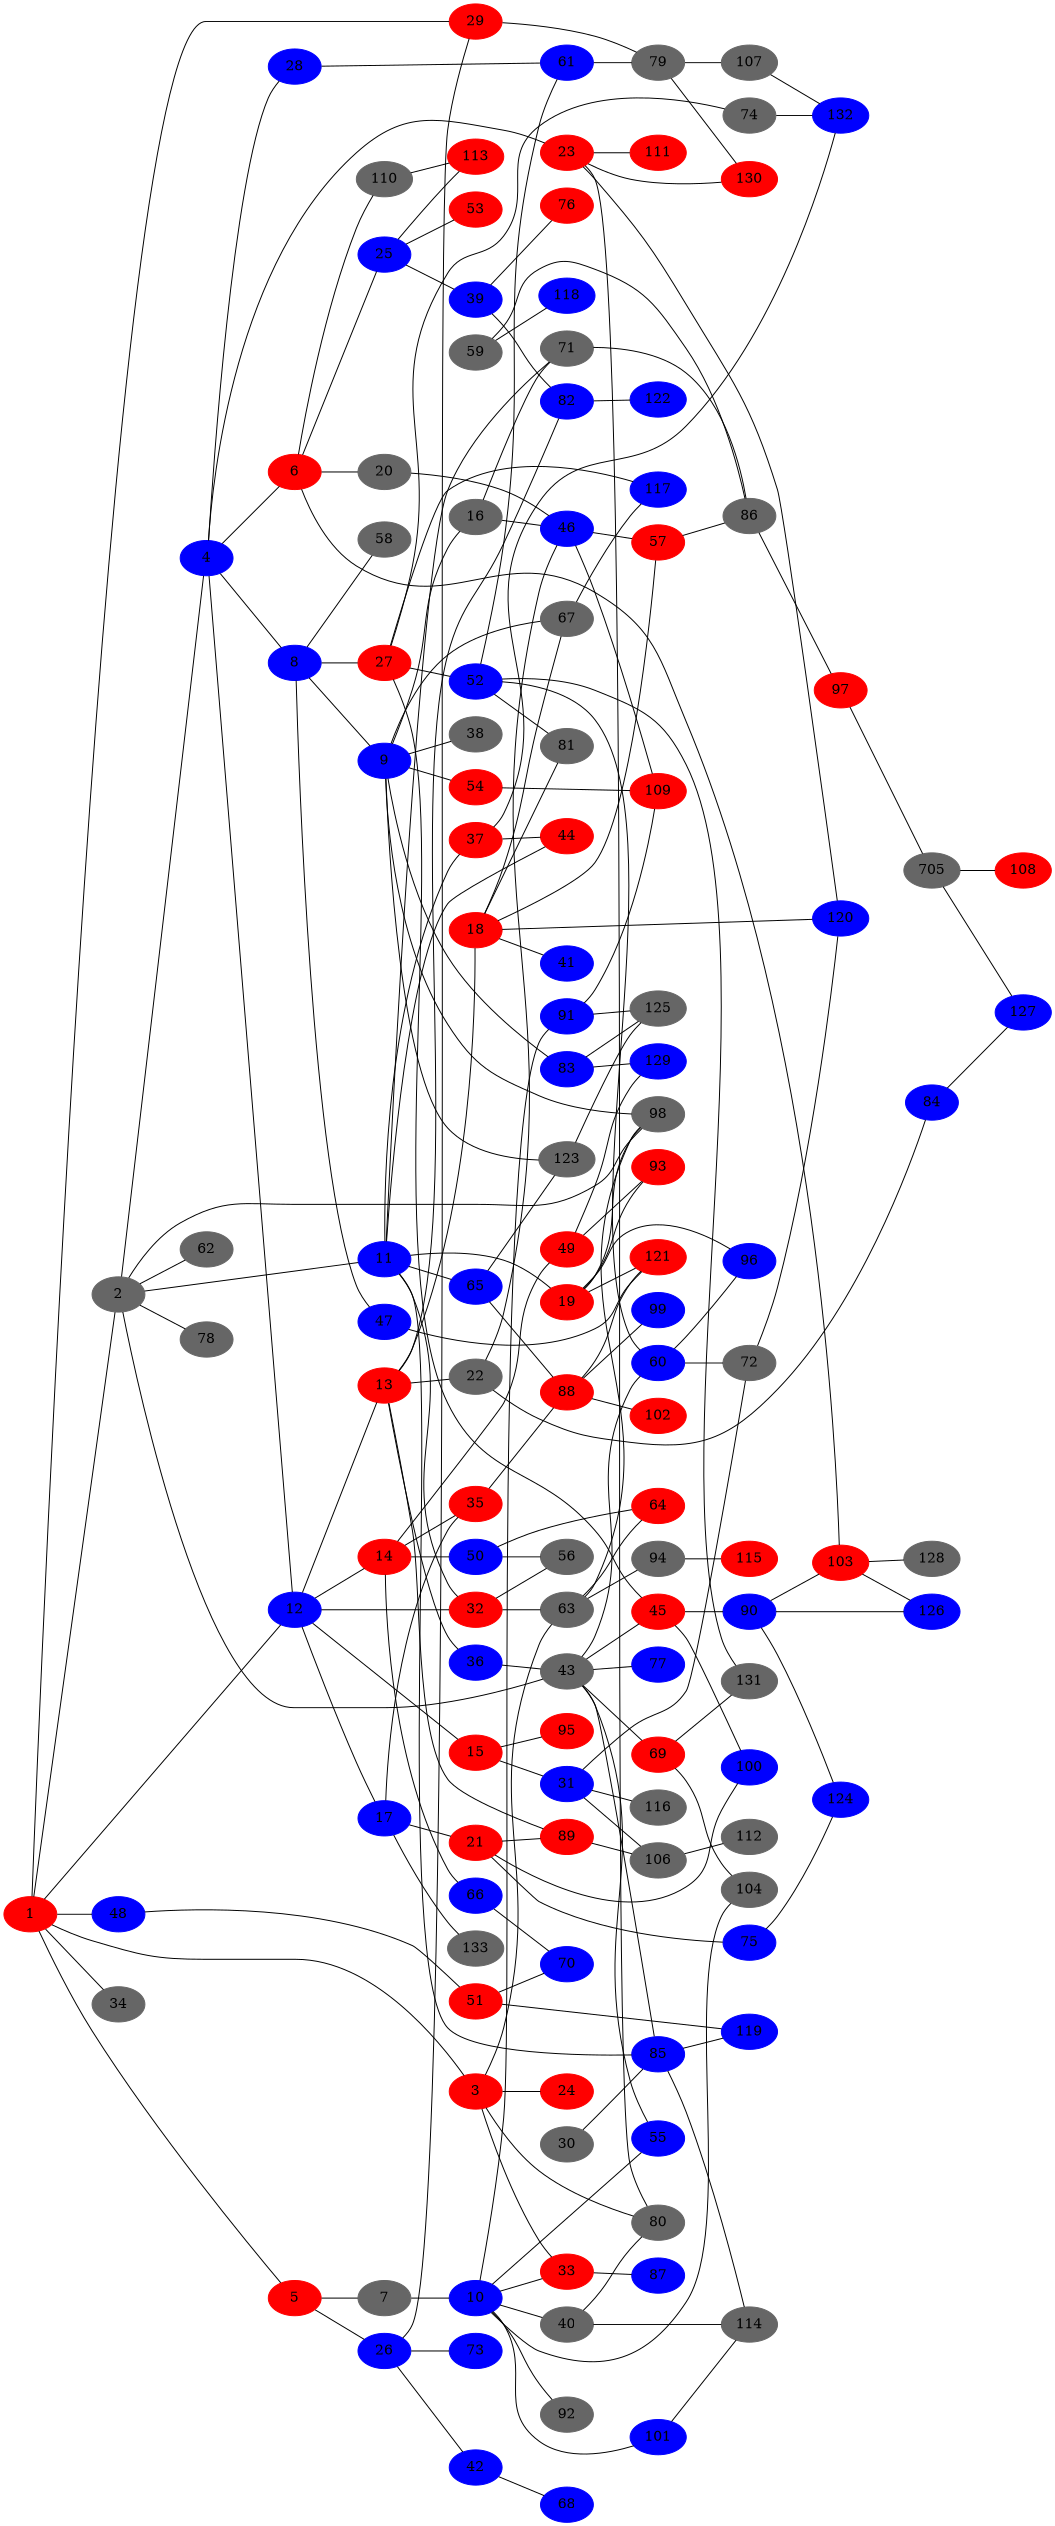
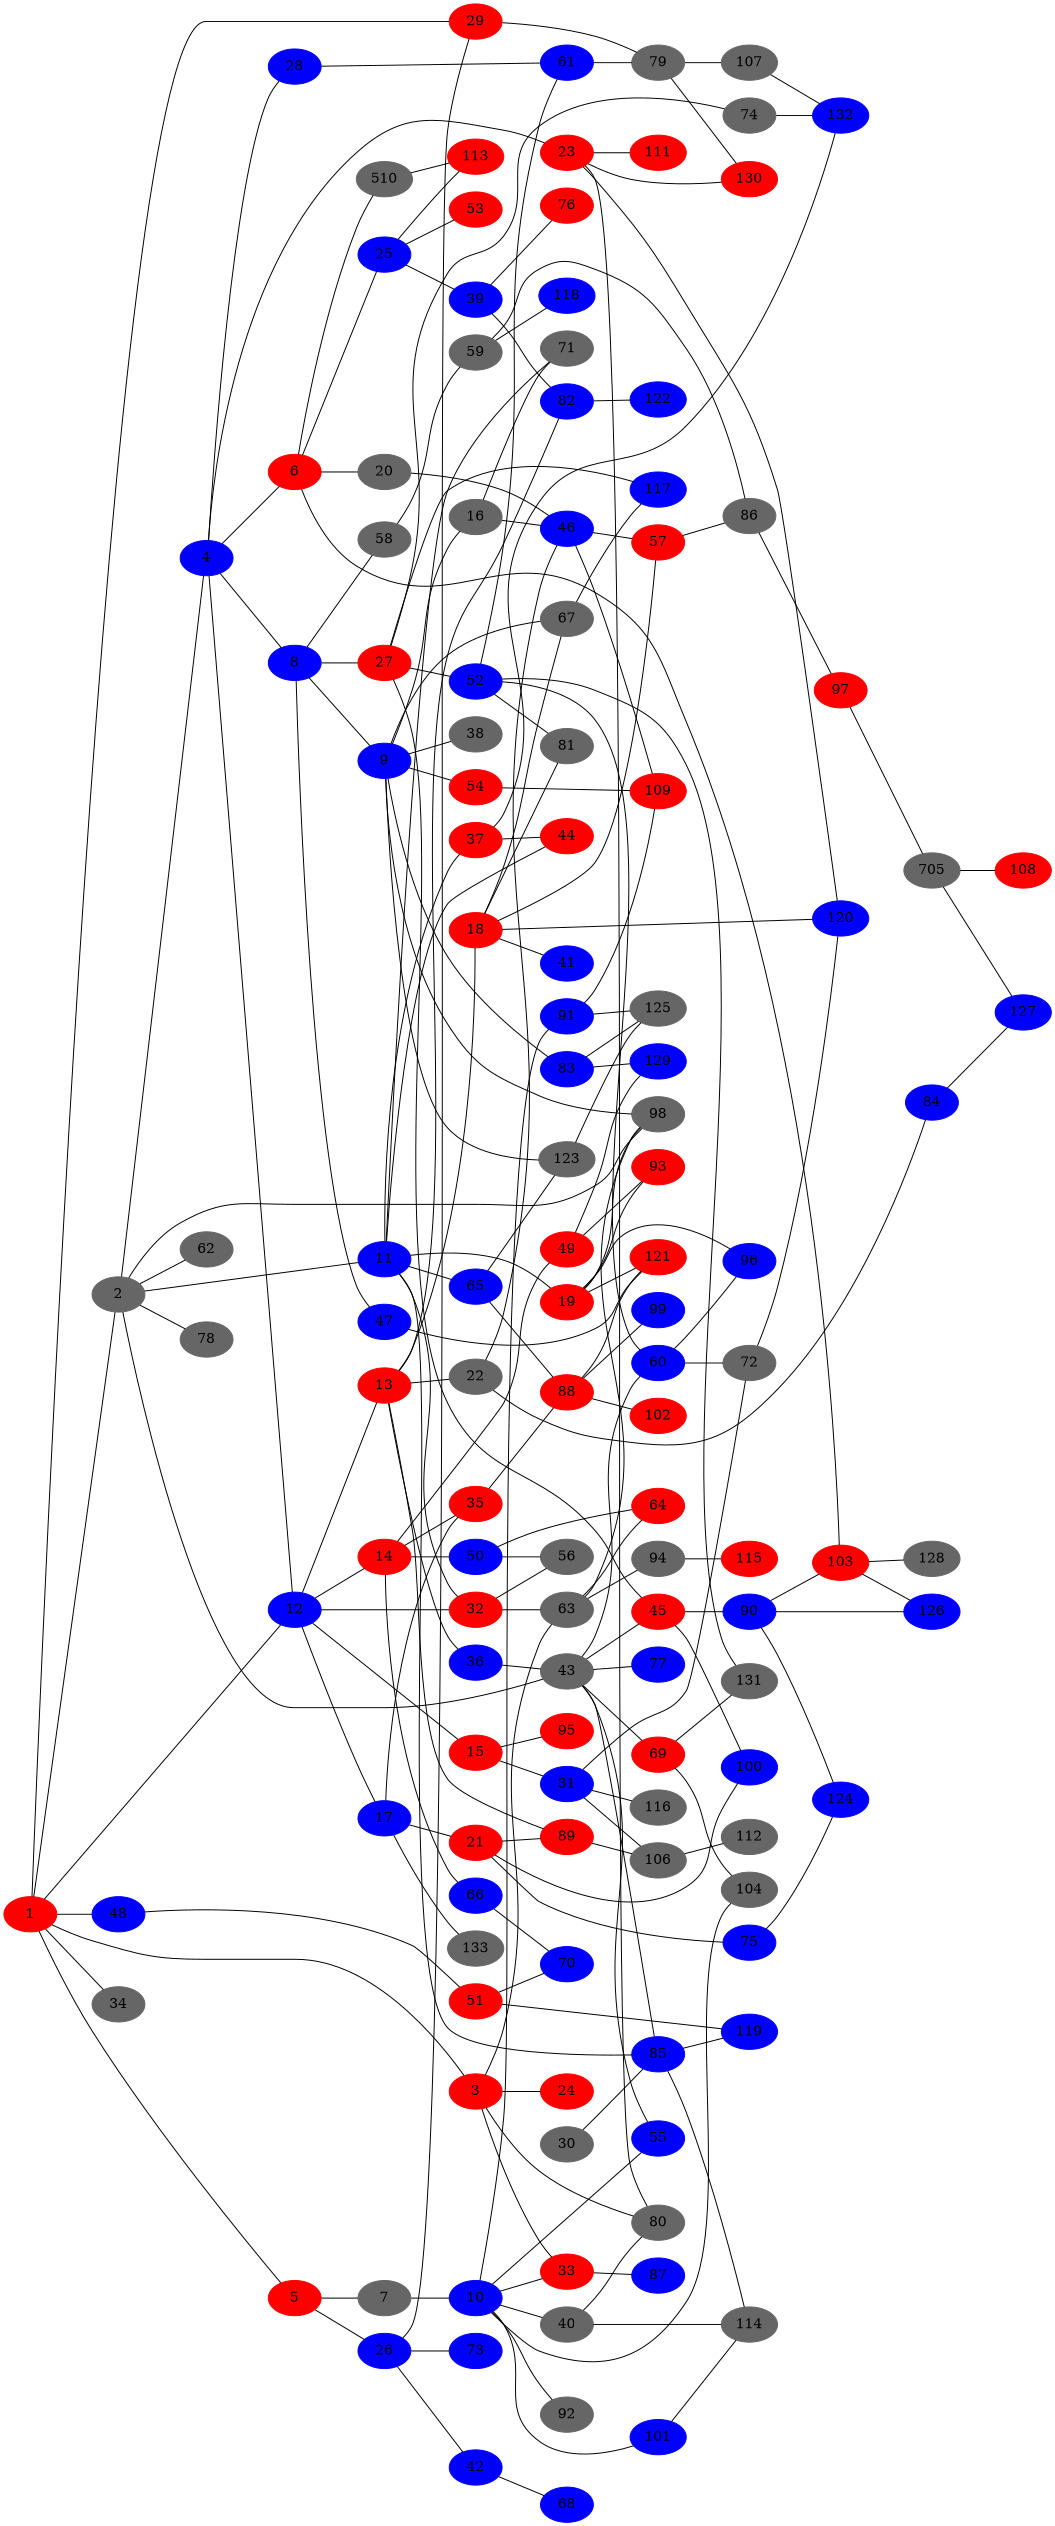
node "110": label "110" -> "510"
edge "71" -- "86": removed
edge "59" -- "58": added
